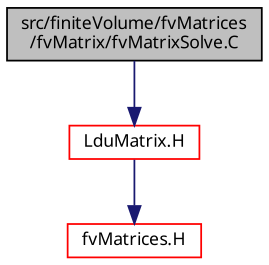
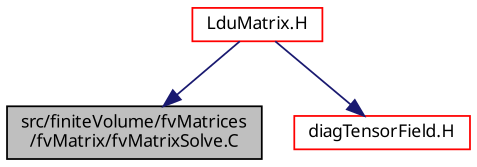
edge "src/finiteVolume/fvMatrices /fvMatrix/fvMatrixSolve.C" -> "LduMatrix.H": reversed
node "fvMatrices.H": label "fvMatrices.H" -> "diagTensorField.H"
